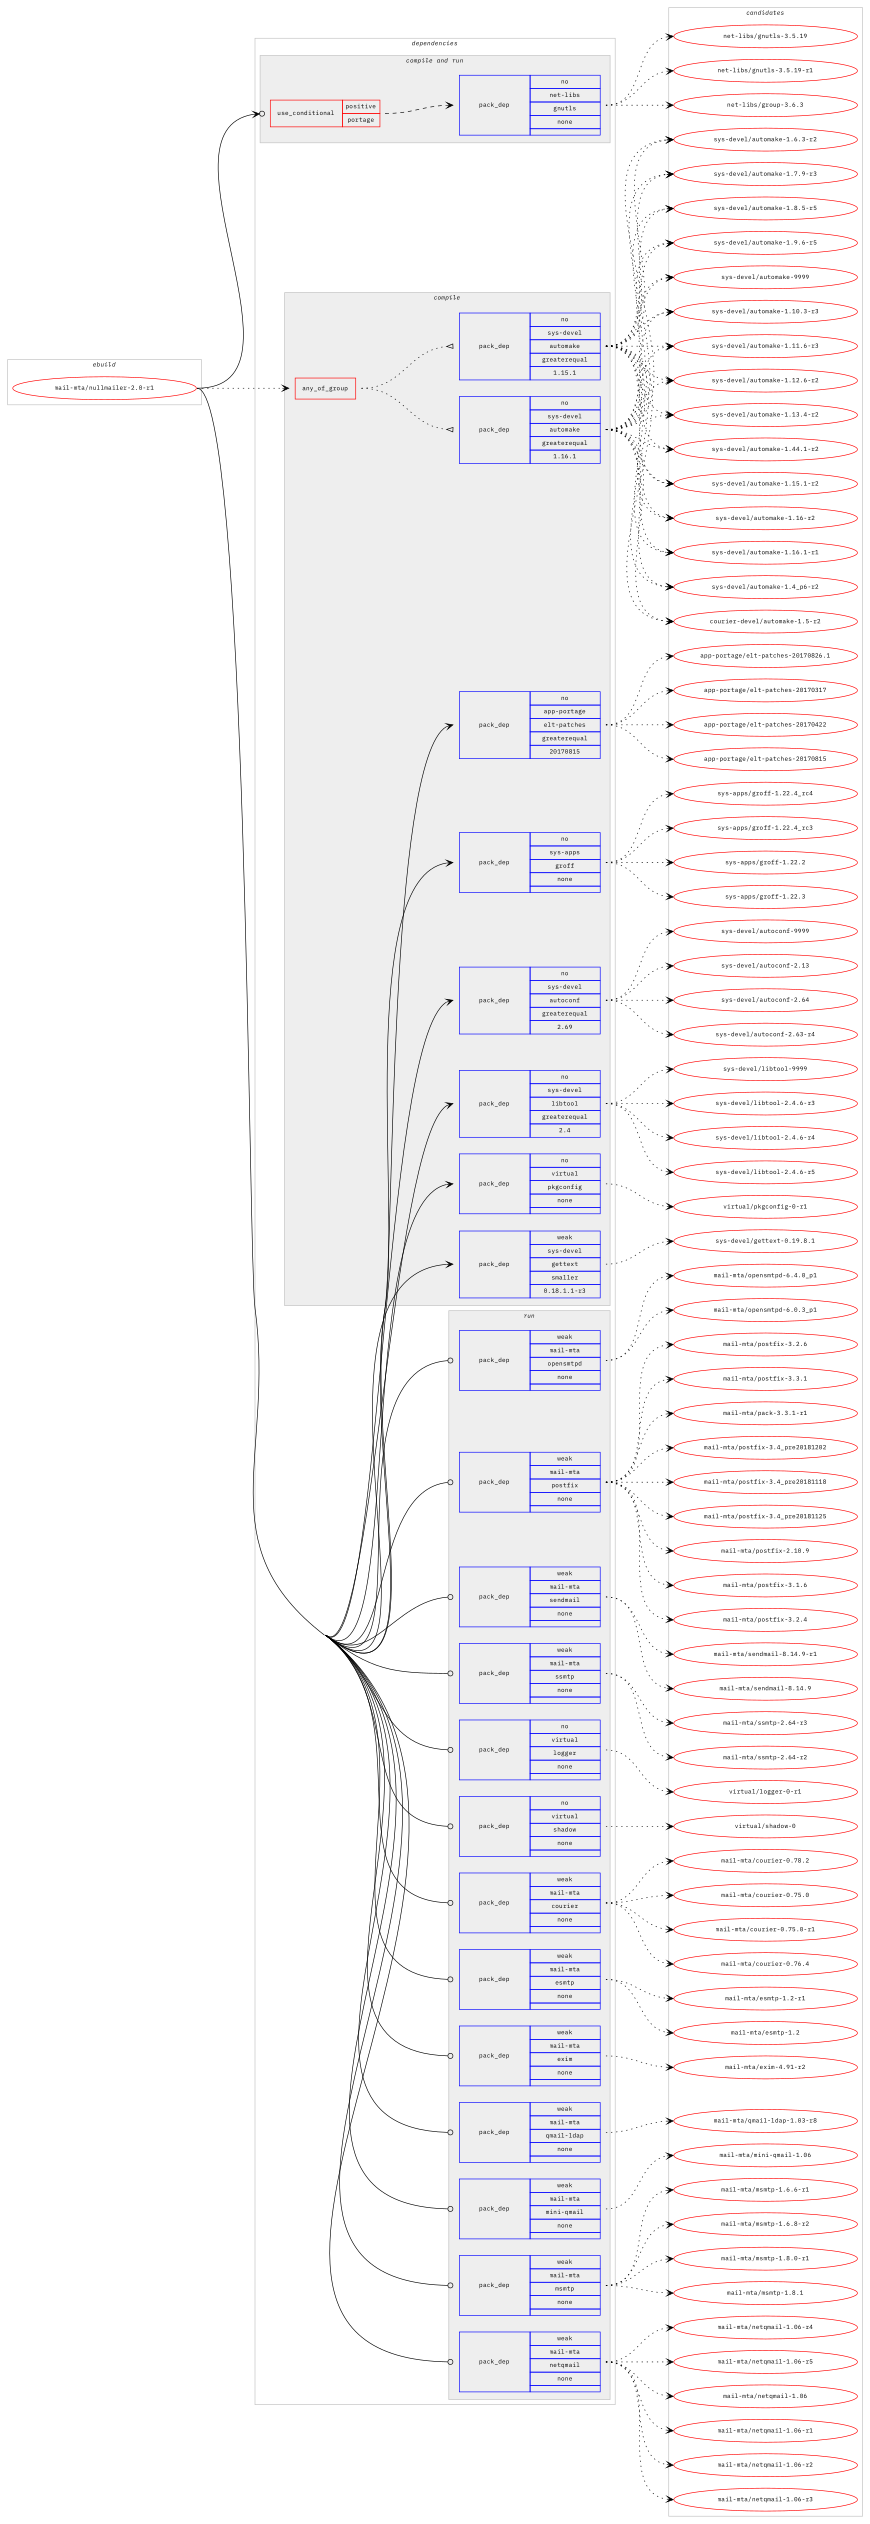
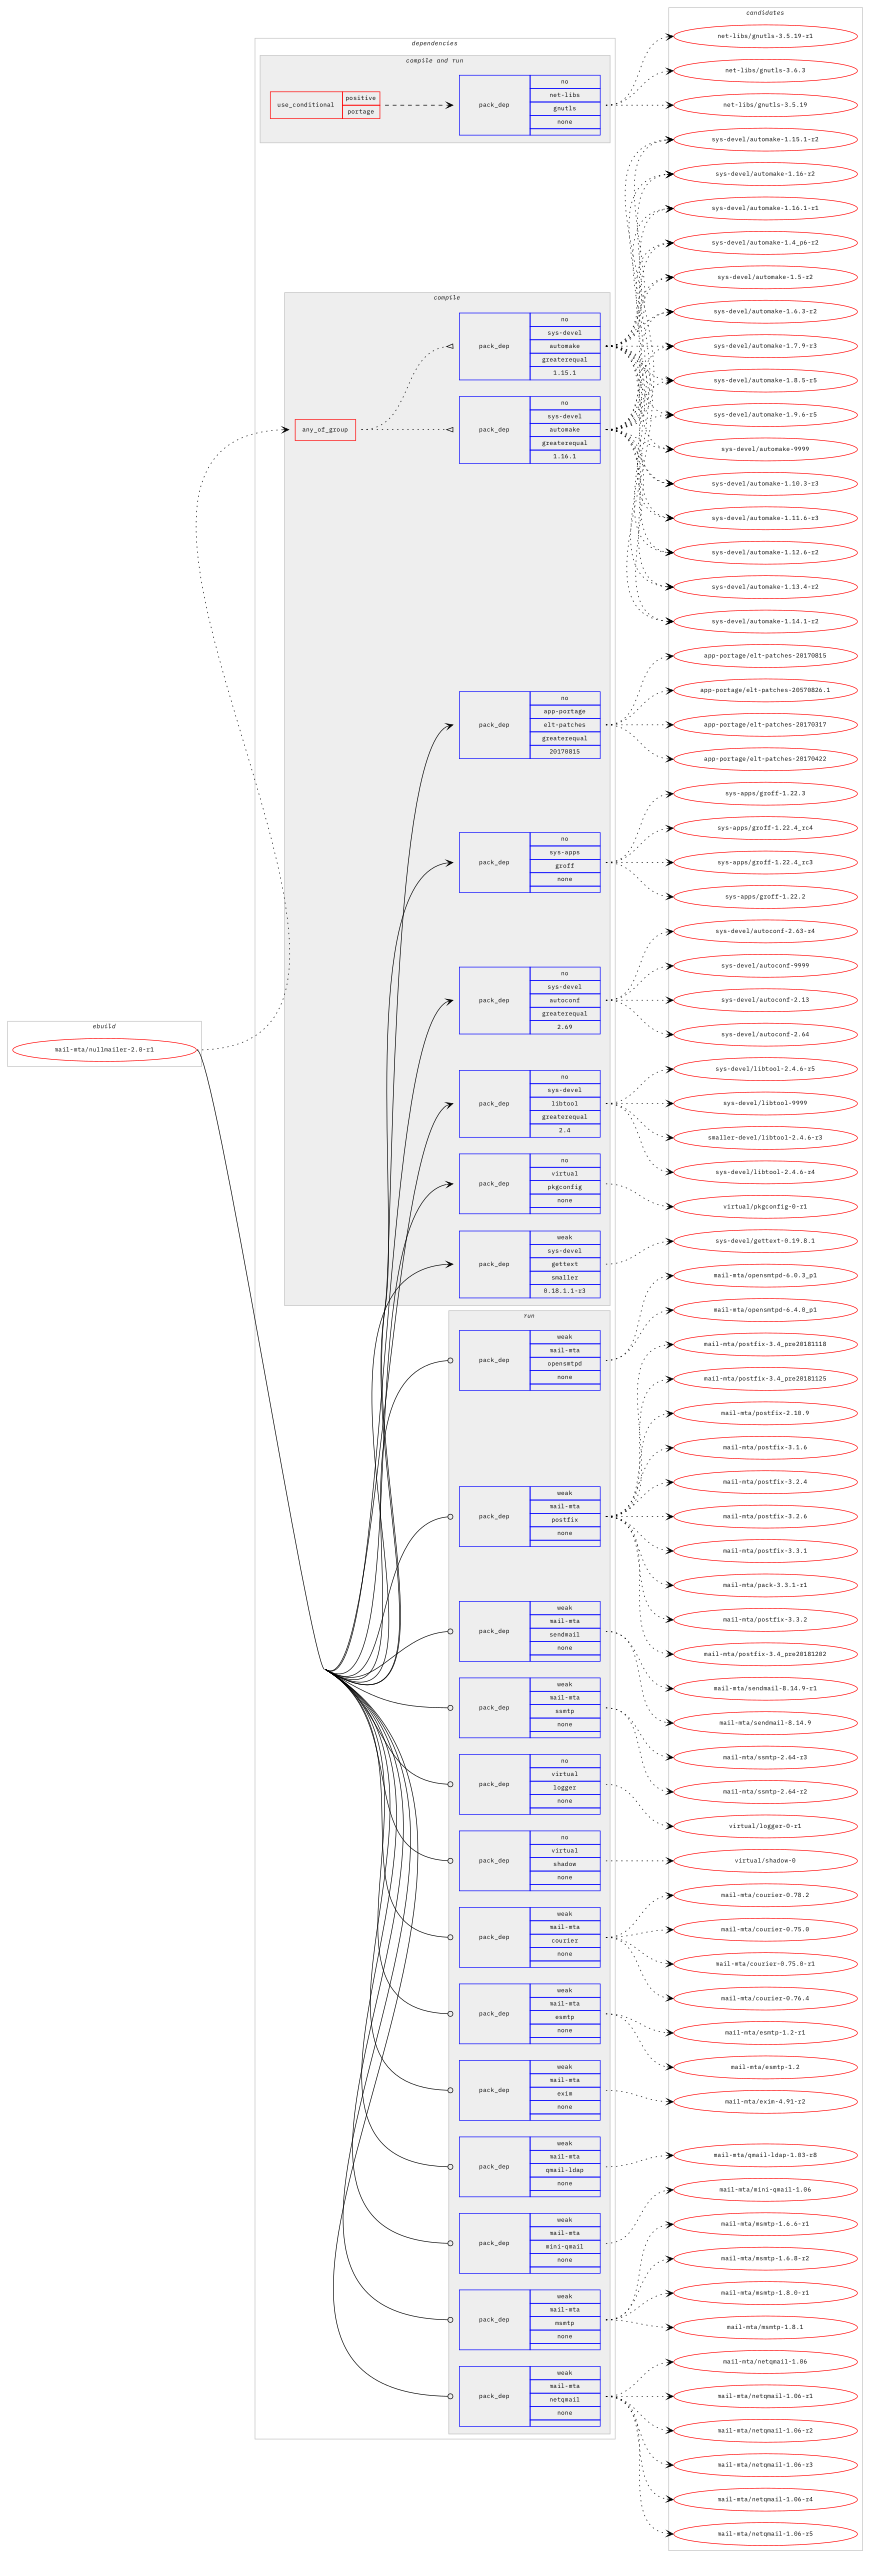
node "net-libs/group-3.6.3": label "net-libs/group-3.6.3" -> "net-libs/gnutls-3.6.3"
edge "mail-mta/nullmailer-2.0-r1" -> "use_conditional": removed
node "sys-devel/automake-1.44.1-r2": label "sys-devel/automake-1.44.1-r2" -> "sys-devel/automake-1.14.1-r2"
node "courier-devel/automake-1.5-r2": label "courier-devel/automake-1.5-r2" -> "sys-devel/automake-1.5-r2"
node "app-portage/elt-patches-20170826.1": label "app-portage/elt-patches-20170826.1" -> "app-portage/elt-patches-20570826.1"
node "sys-devel/libtool-2.4.6-r3": label "sys-devel/libtool-2.4.6-r3" -> "smaller-devel/libtool-2.4.6-r3"
node "mail-mta/postfix-3.3.2": added
